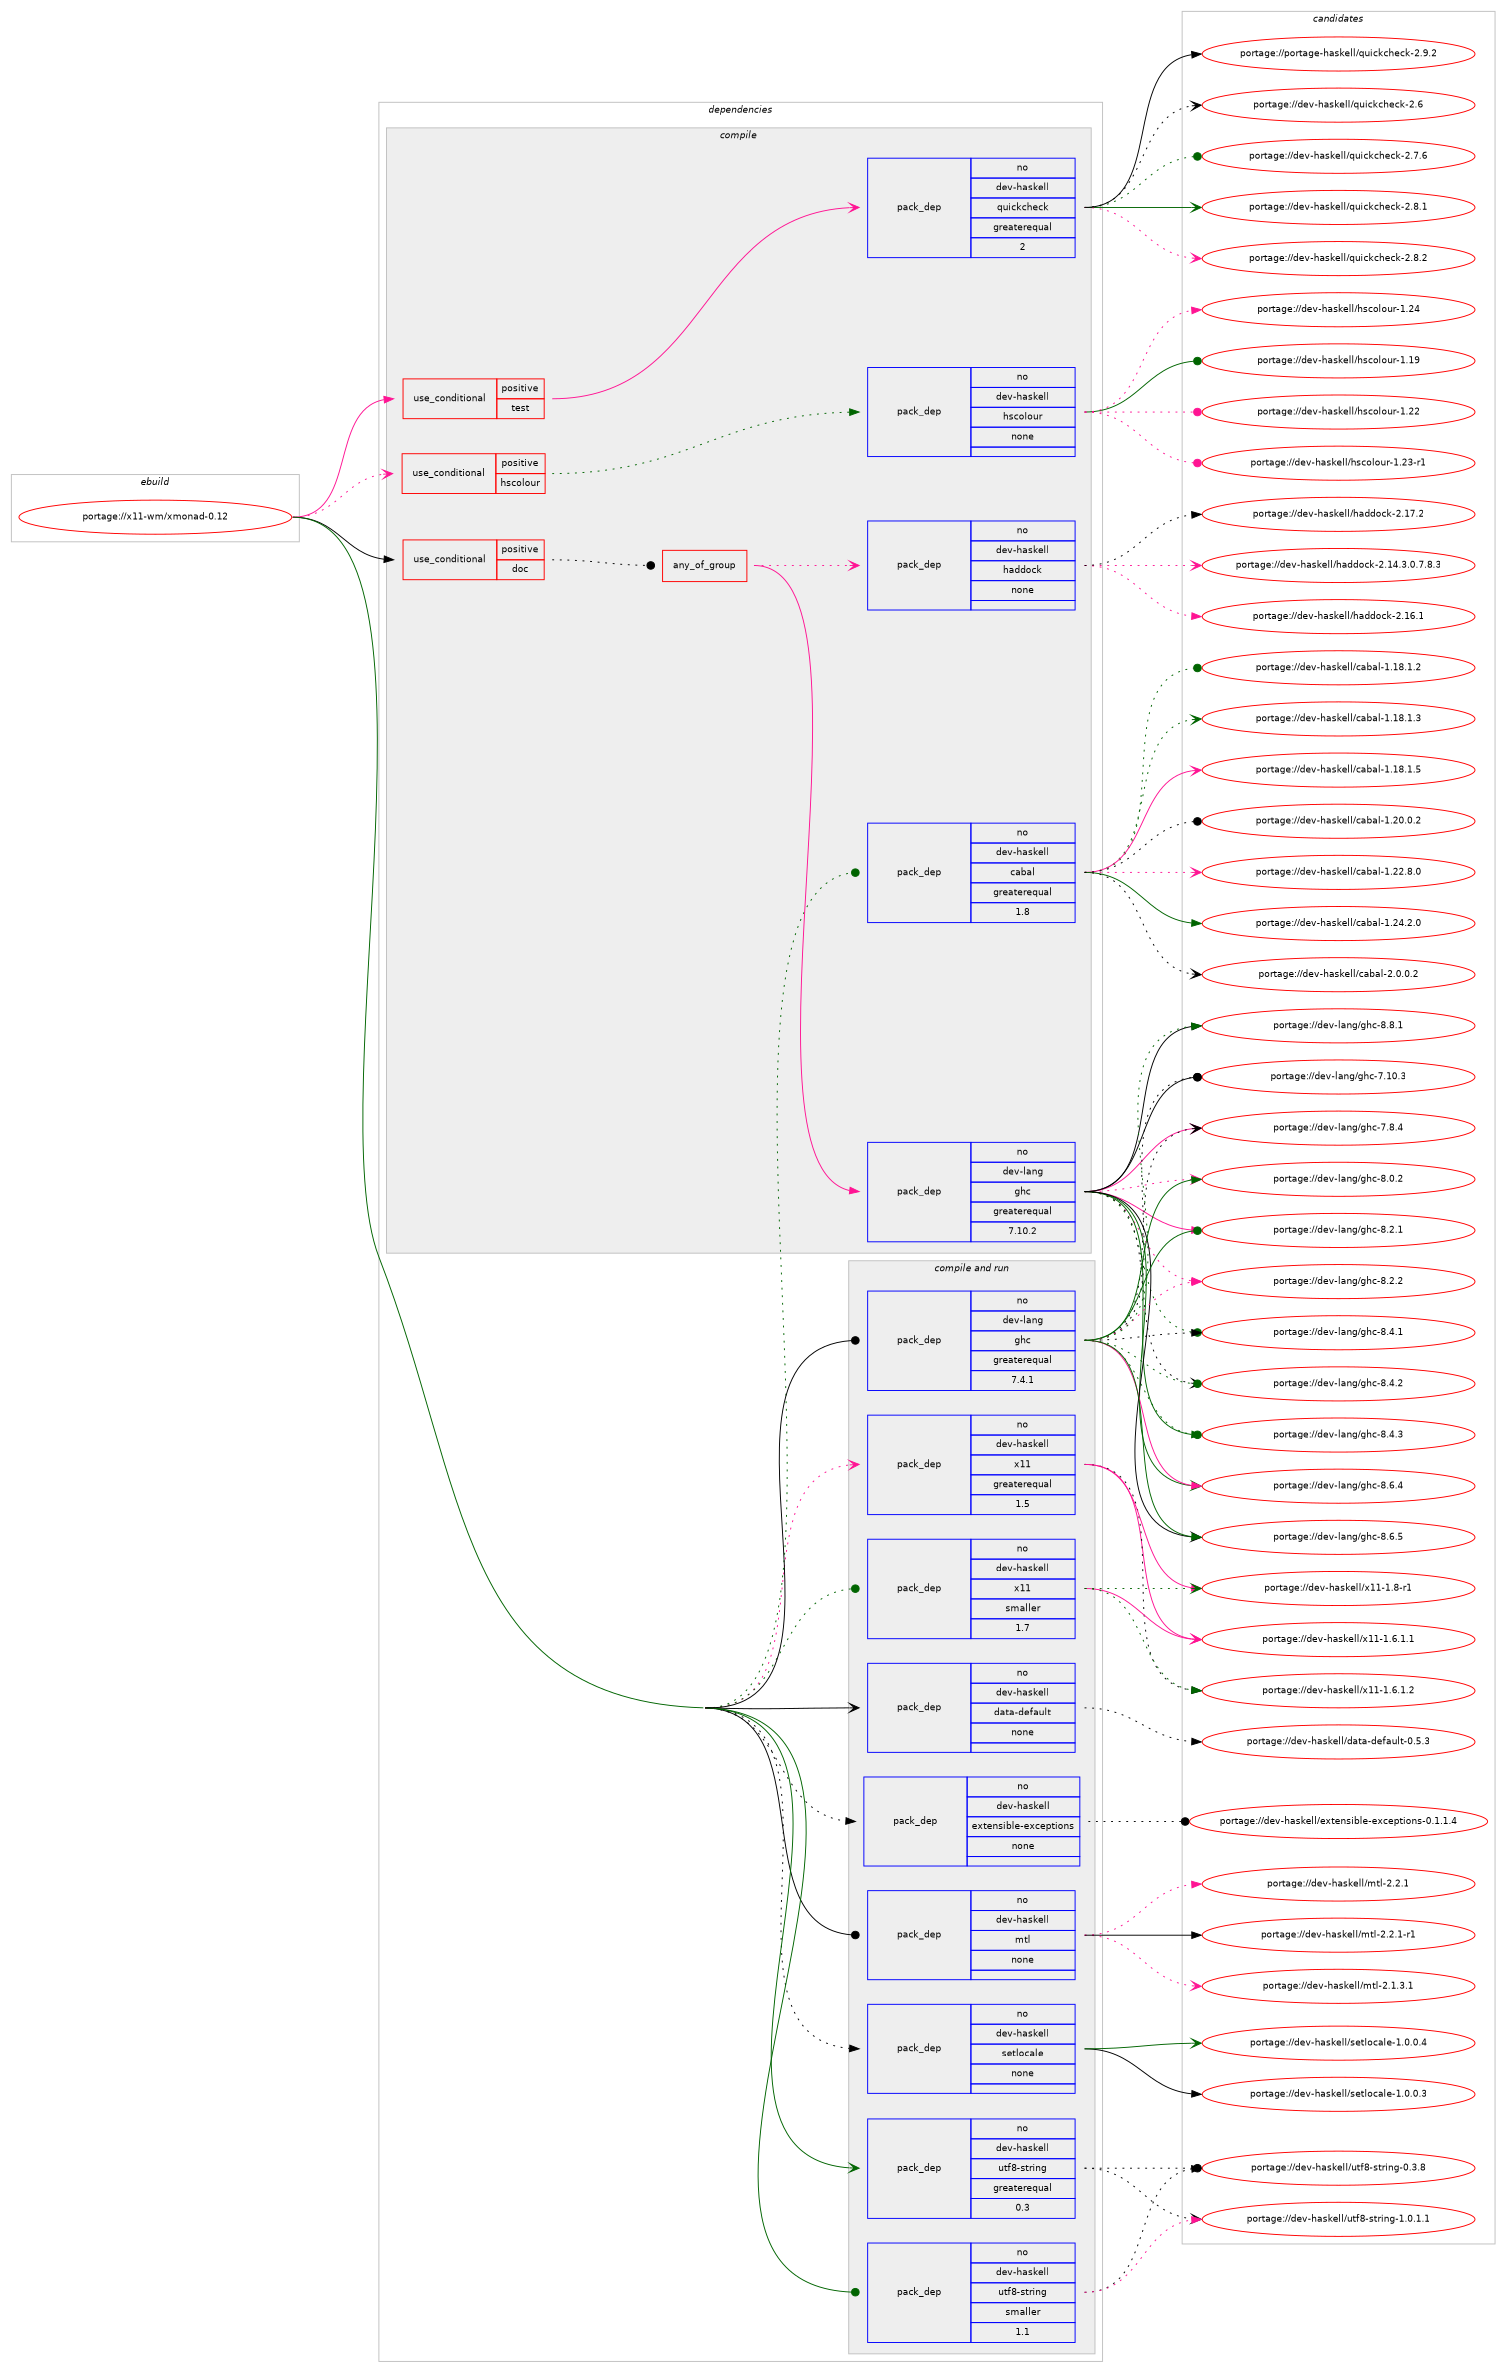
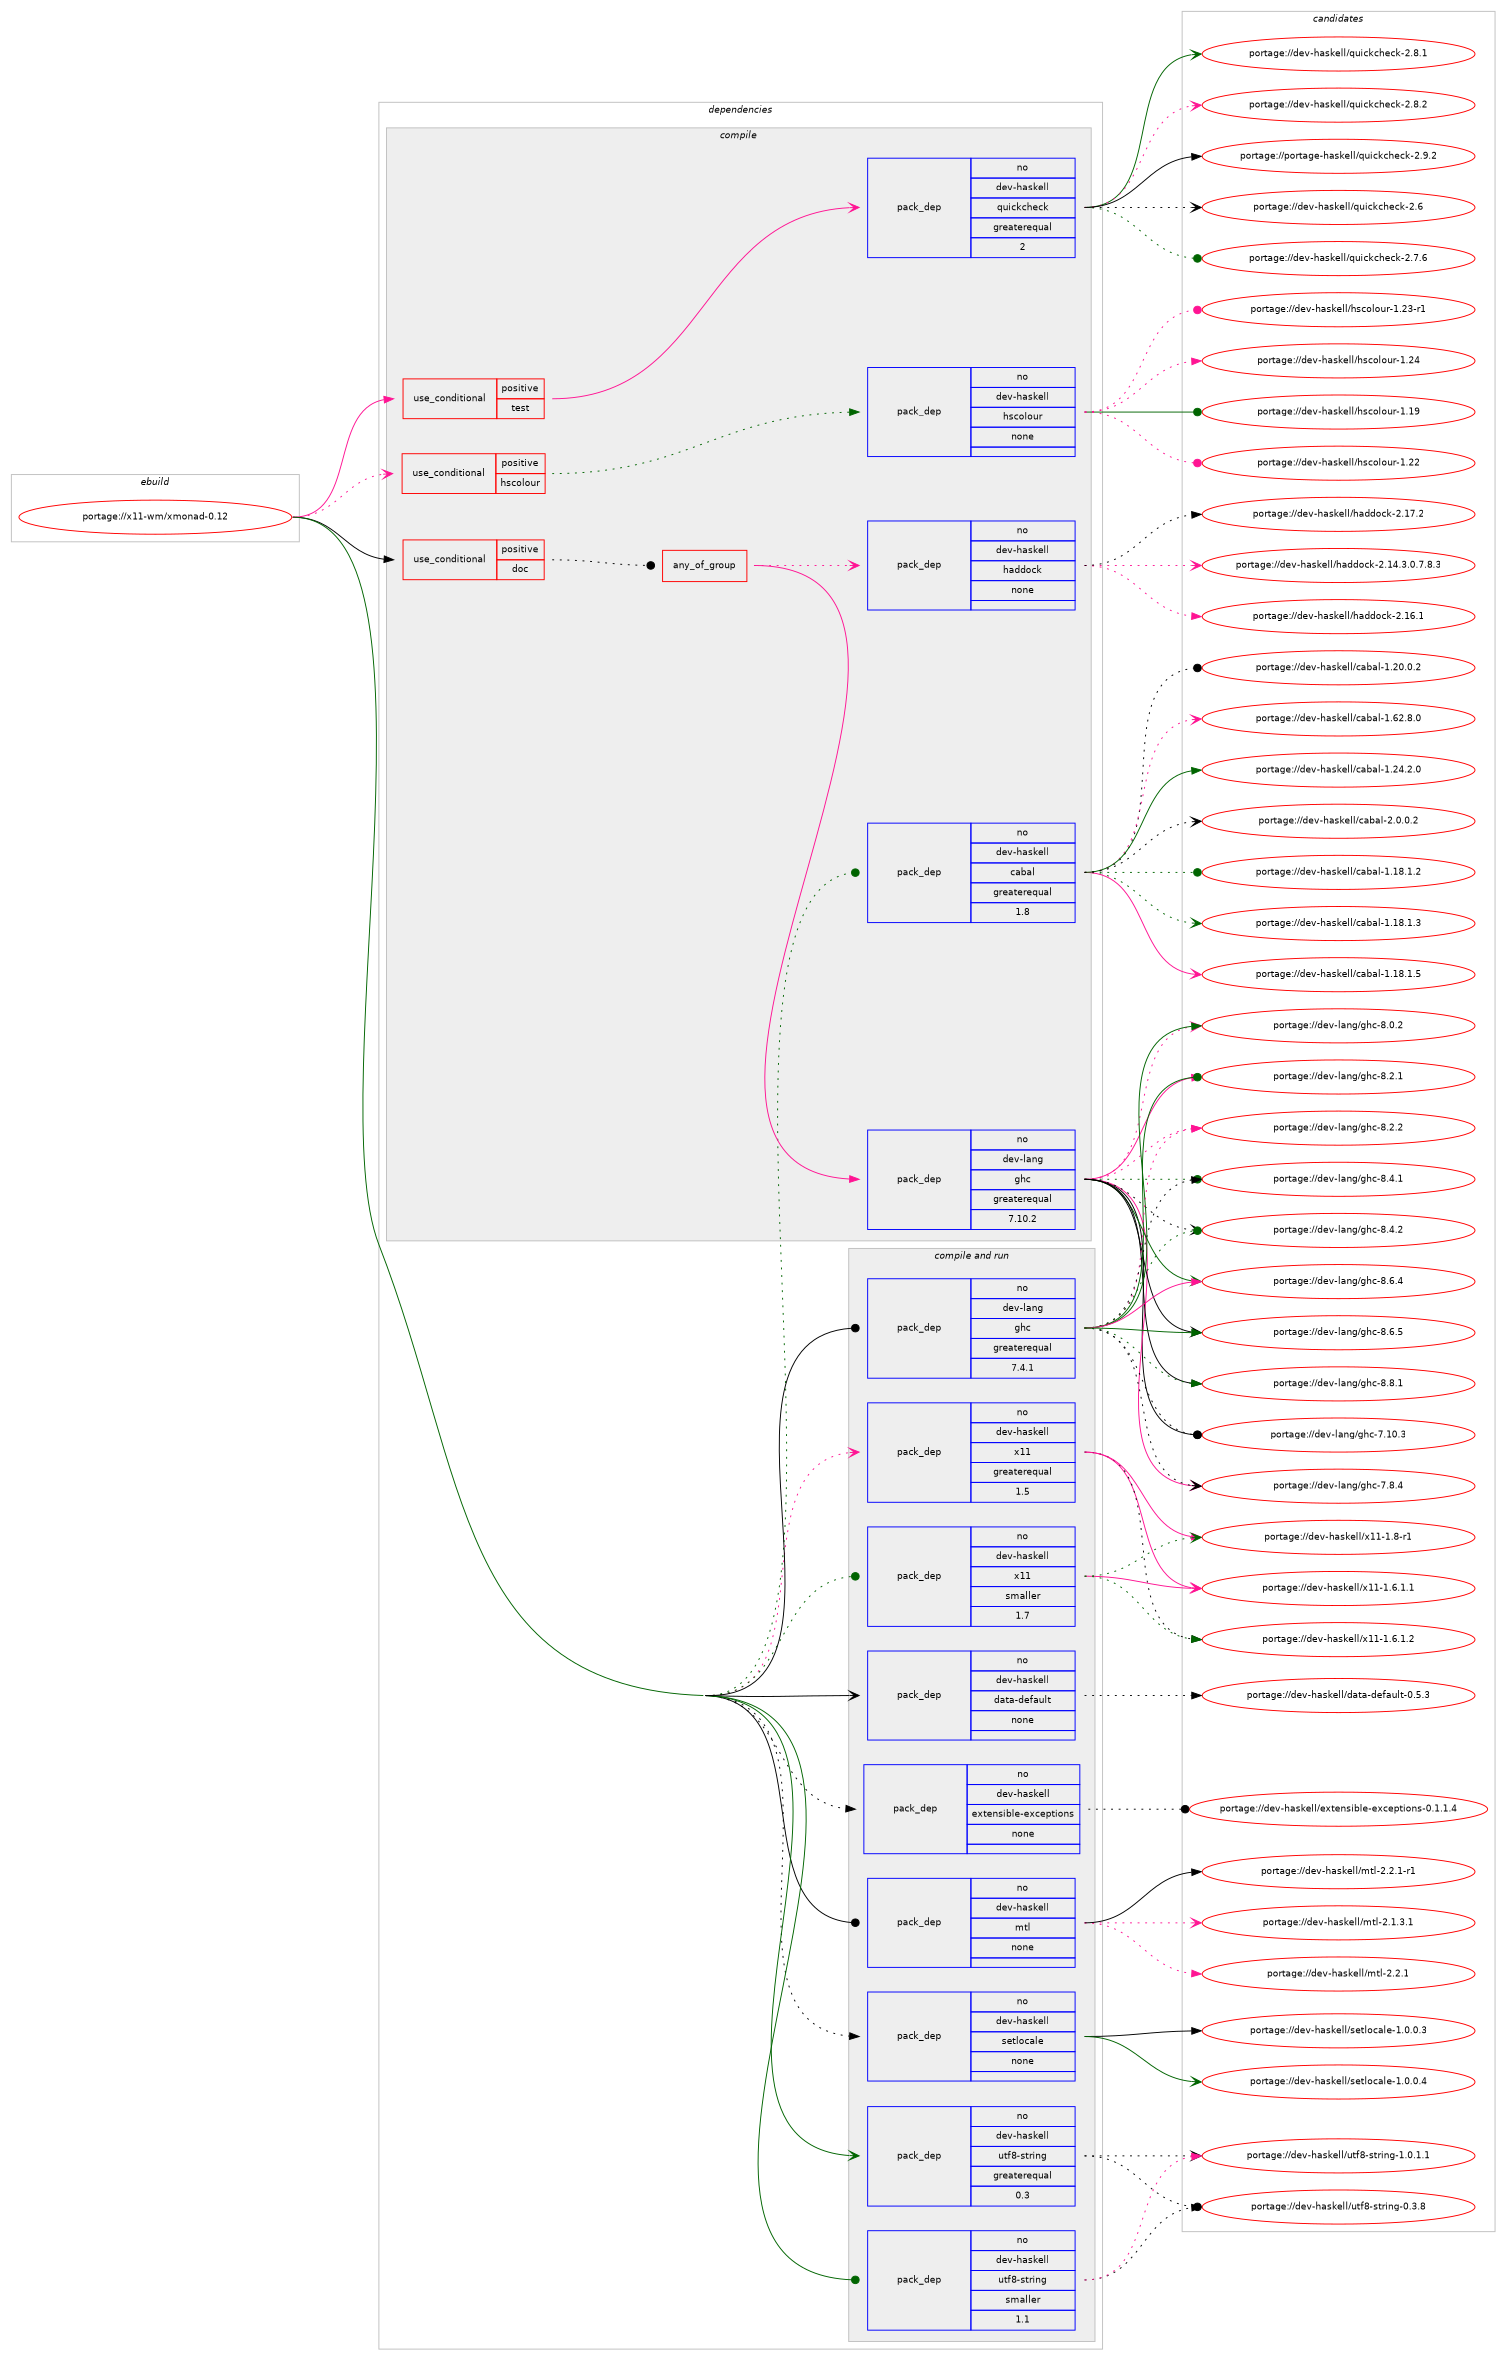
node "portage://dev-haskell/cabal-1.22.8.0": label "portage://dev-haskell/cabal-1.22.8.0" -> "portage://dev-haskell/cabal-1.62.8.0"
node "portage://dev-lang/ghc-8.4.3": removed
